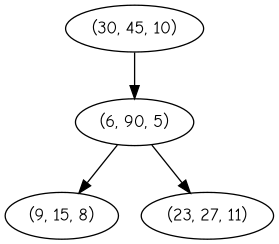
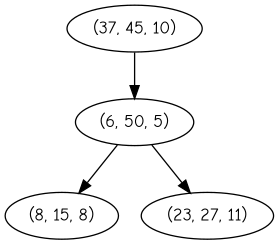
node "(30, 45, 10)": label "(30, 45, 10)" -> "(37, 45, 10)"
node "(6, 90, 5)": label "(6, 90, 5)" -> "(6, 50, 5)"
node "(9, 15, 8)": label "(9, 15, 8)" -> "(8, 15, 8)"
